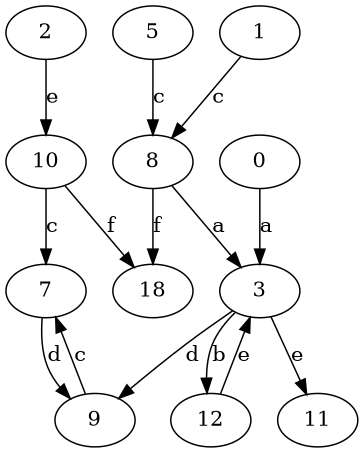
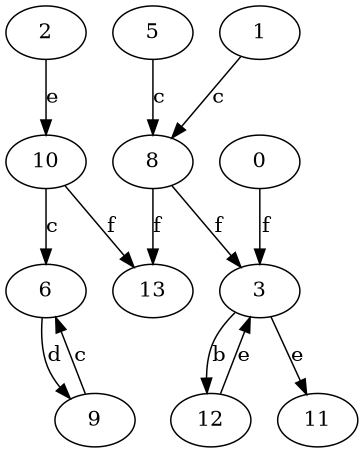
edge "8" -> "3": label "a" -> "f"
edge "0" -> "3": label "a" -> "f"
node "7": label "7" -> "6"
node "18": label "18" -> "13"
edge "3" -> "9": removed, label "d"
